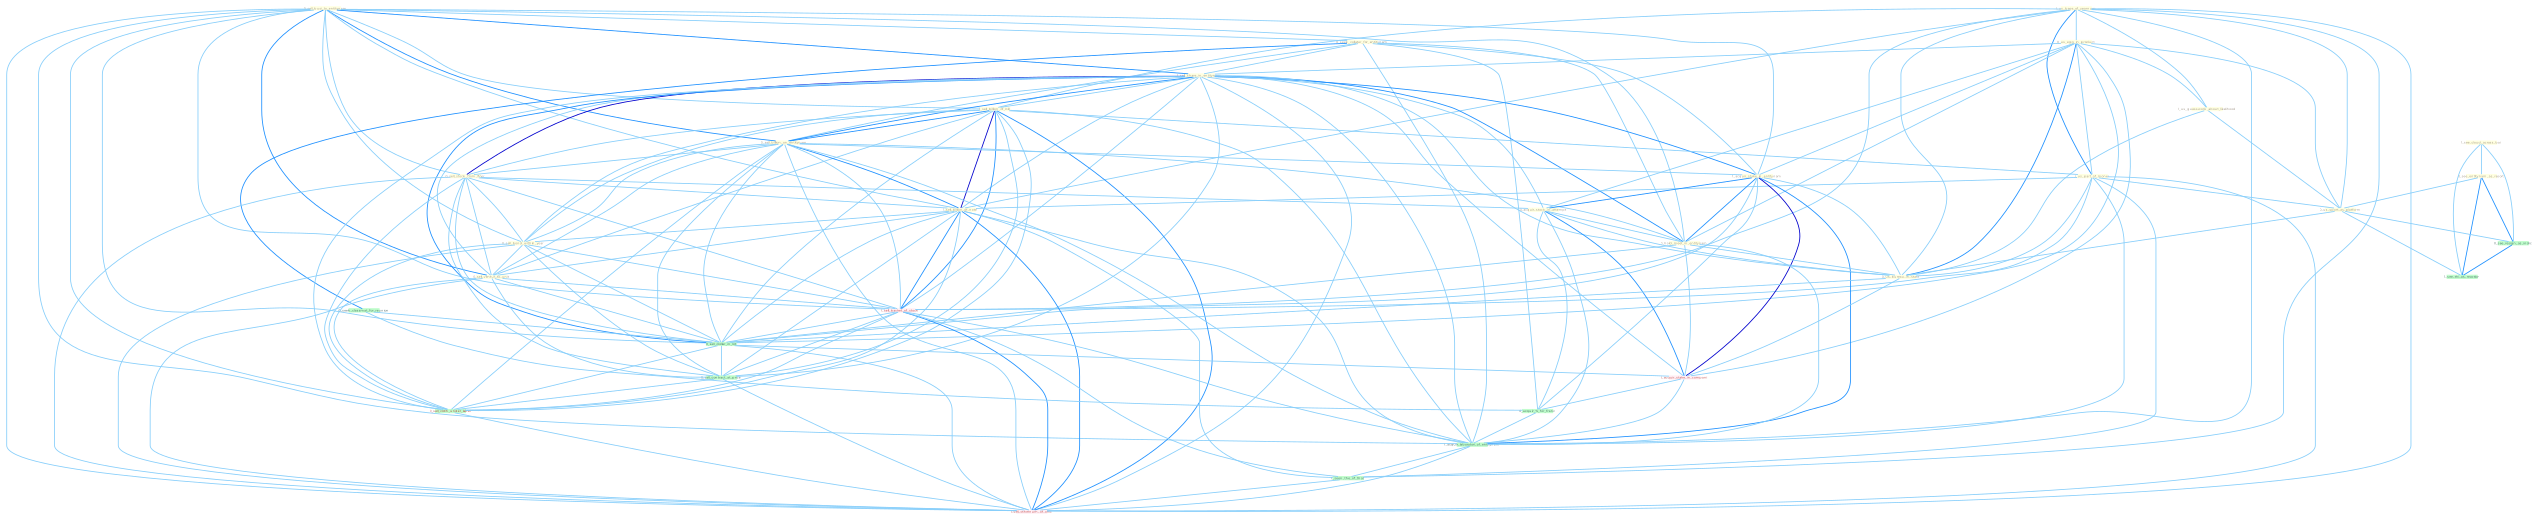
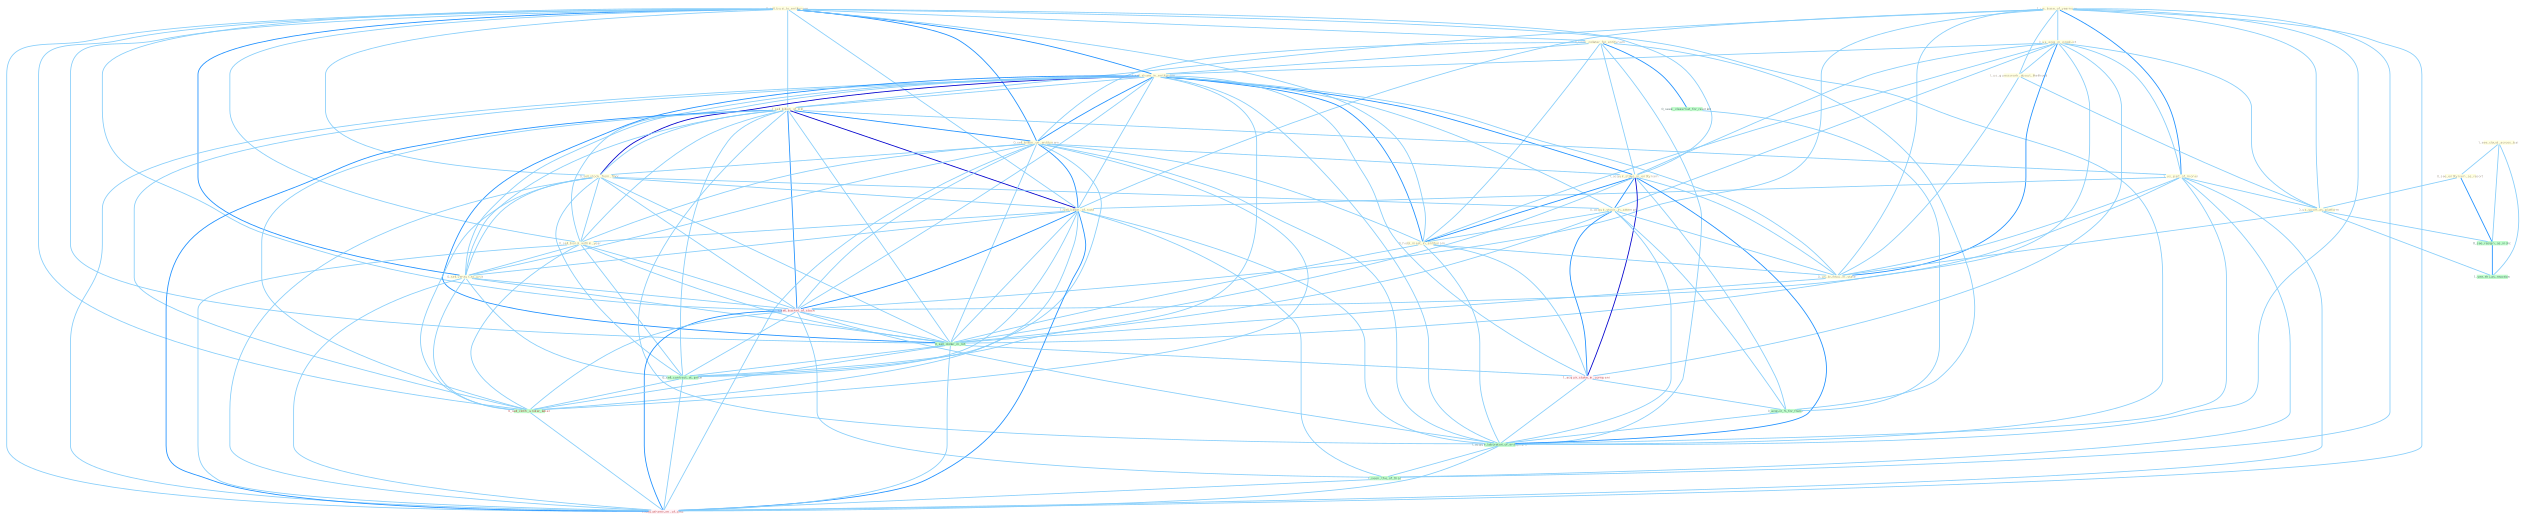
edge "0_see_entitynam_as_resort" -- "1_see_thi_as_reaction": removed
edge "0_seek_classmat_for_reunion" -- "0_sell_dollar_in_lot": now "0_acquir_stock_in_attempt" -- "0_sell_dollar_in_lot"
edge "0_us_bureau_in_state" -- "1_acquir_stake_in_compani": removed
